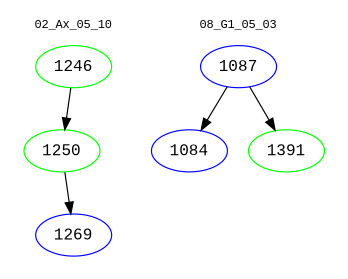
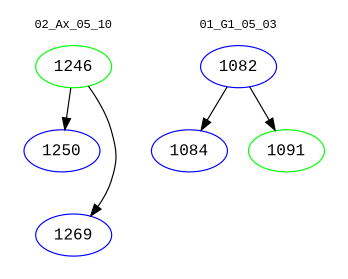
cluster "08_G1_05_03": label "08_G1_05_03" -> "01_G1_05_03"
node "1087": label "1087" -> "1082"
node "1250": color green -> blue
node "1391": label "1391" -> "1091"
edge "1250" -> "1269": now "1246" -> "1269"
